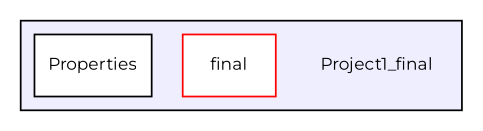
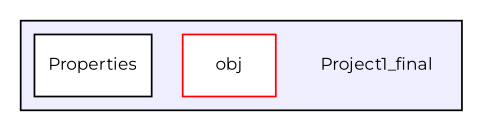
node "final": label "final" -> "obj"
